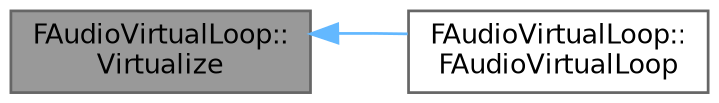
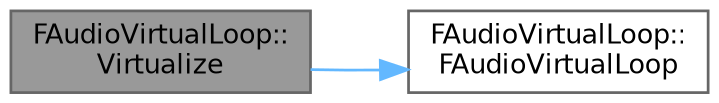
edge "FAudioVirtualLoop:: FAudioVirtualLoop" -> "FAudioVirtualLoop:: Virtualize": reversed
